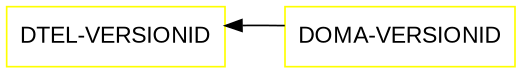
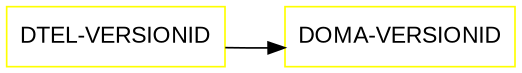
edge "DOMA-VERSIONID" -> "DTEL-VERSIONID": reversed
